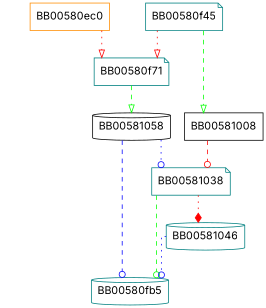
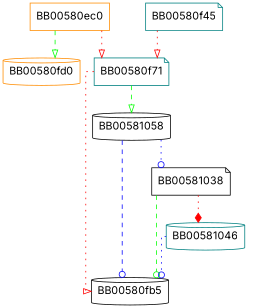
node "BB00580fd0": added
node "BB00581008": removed
edge "BB00580f71" -> "BB00580fb5": added
node "BB00581038": color teal -> black
node "BB00580fb5": color teal -> black
